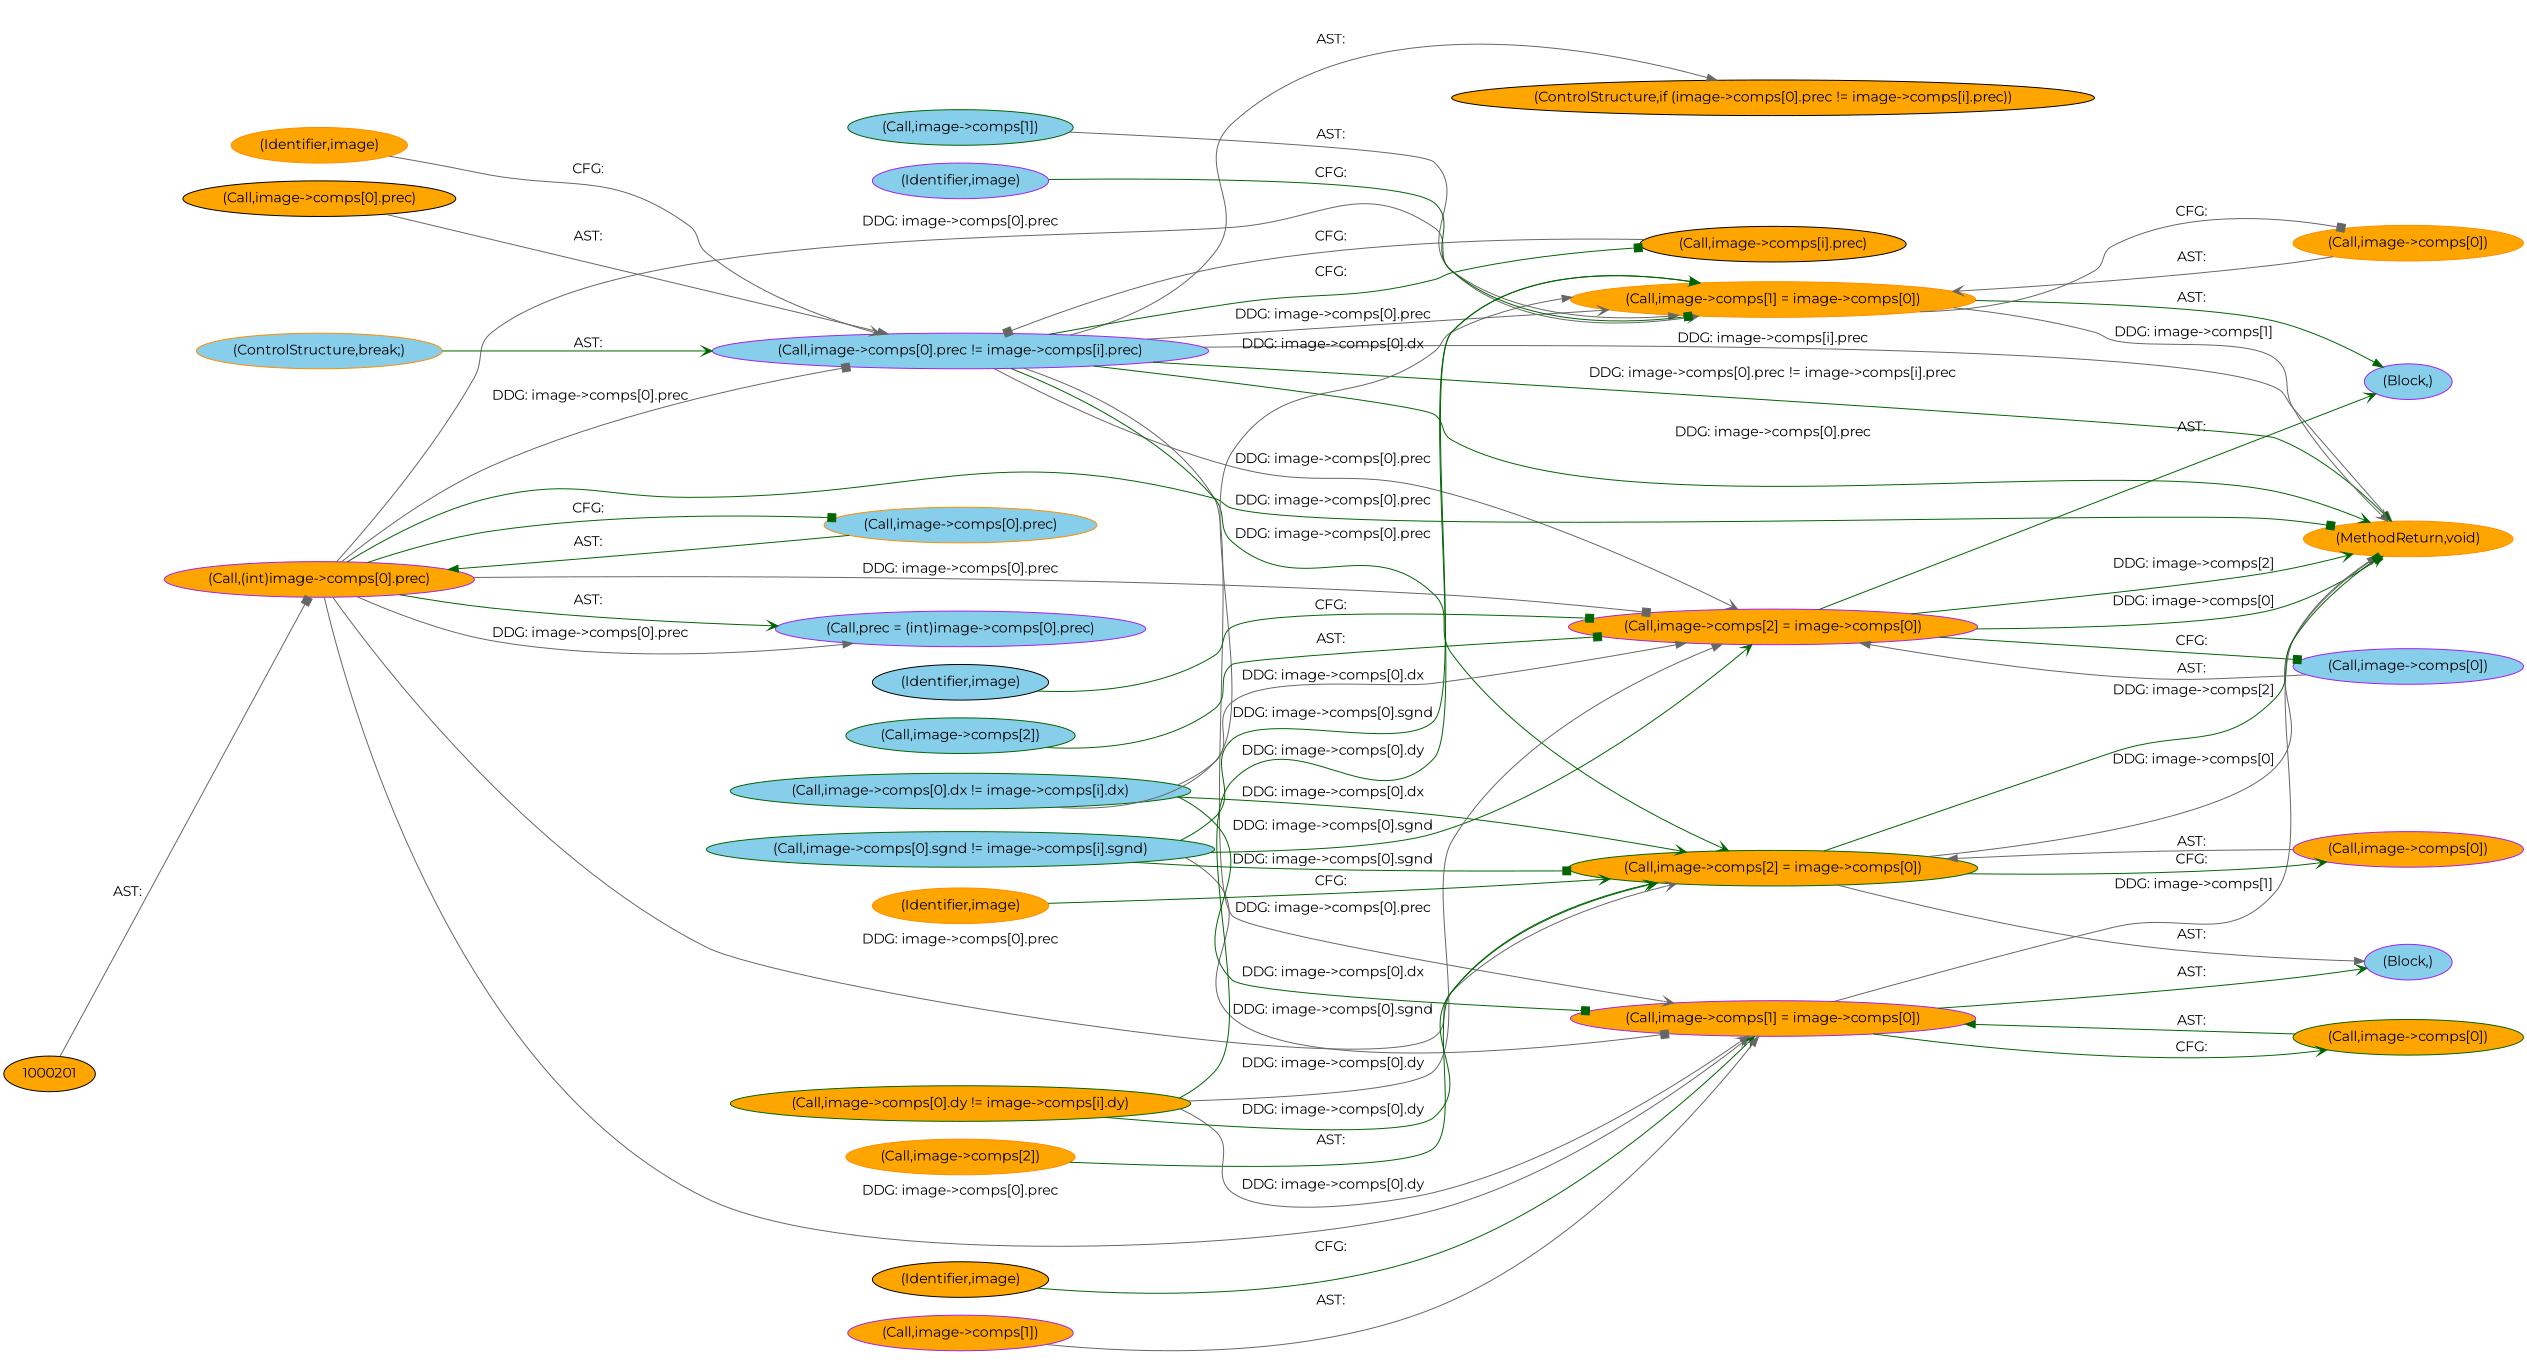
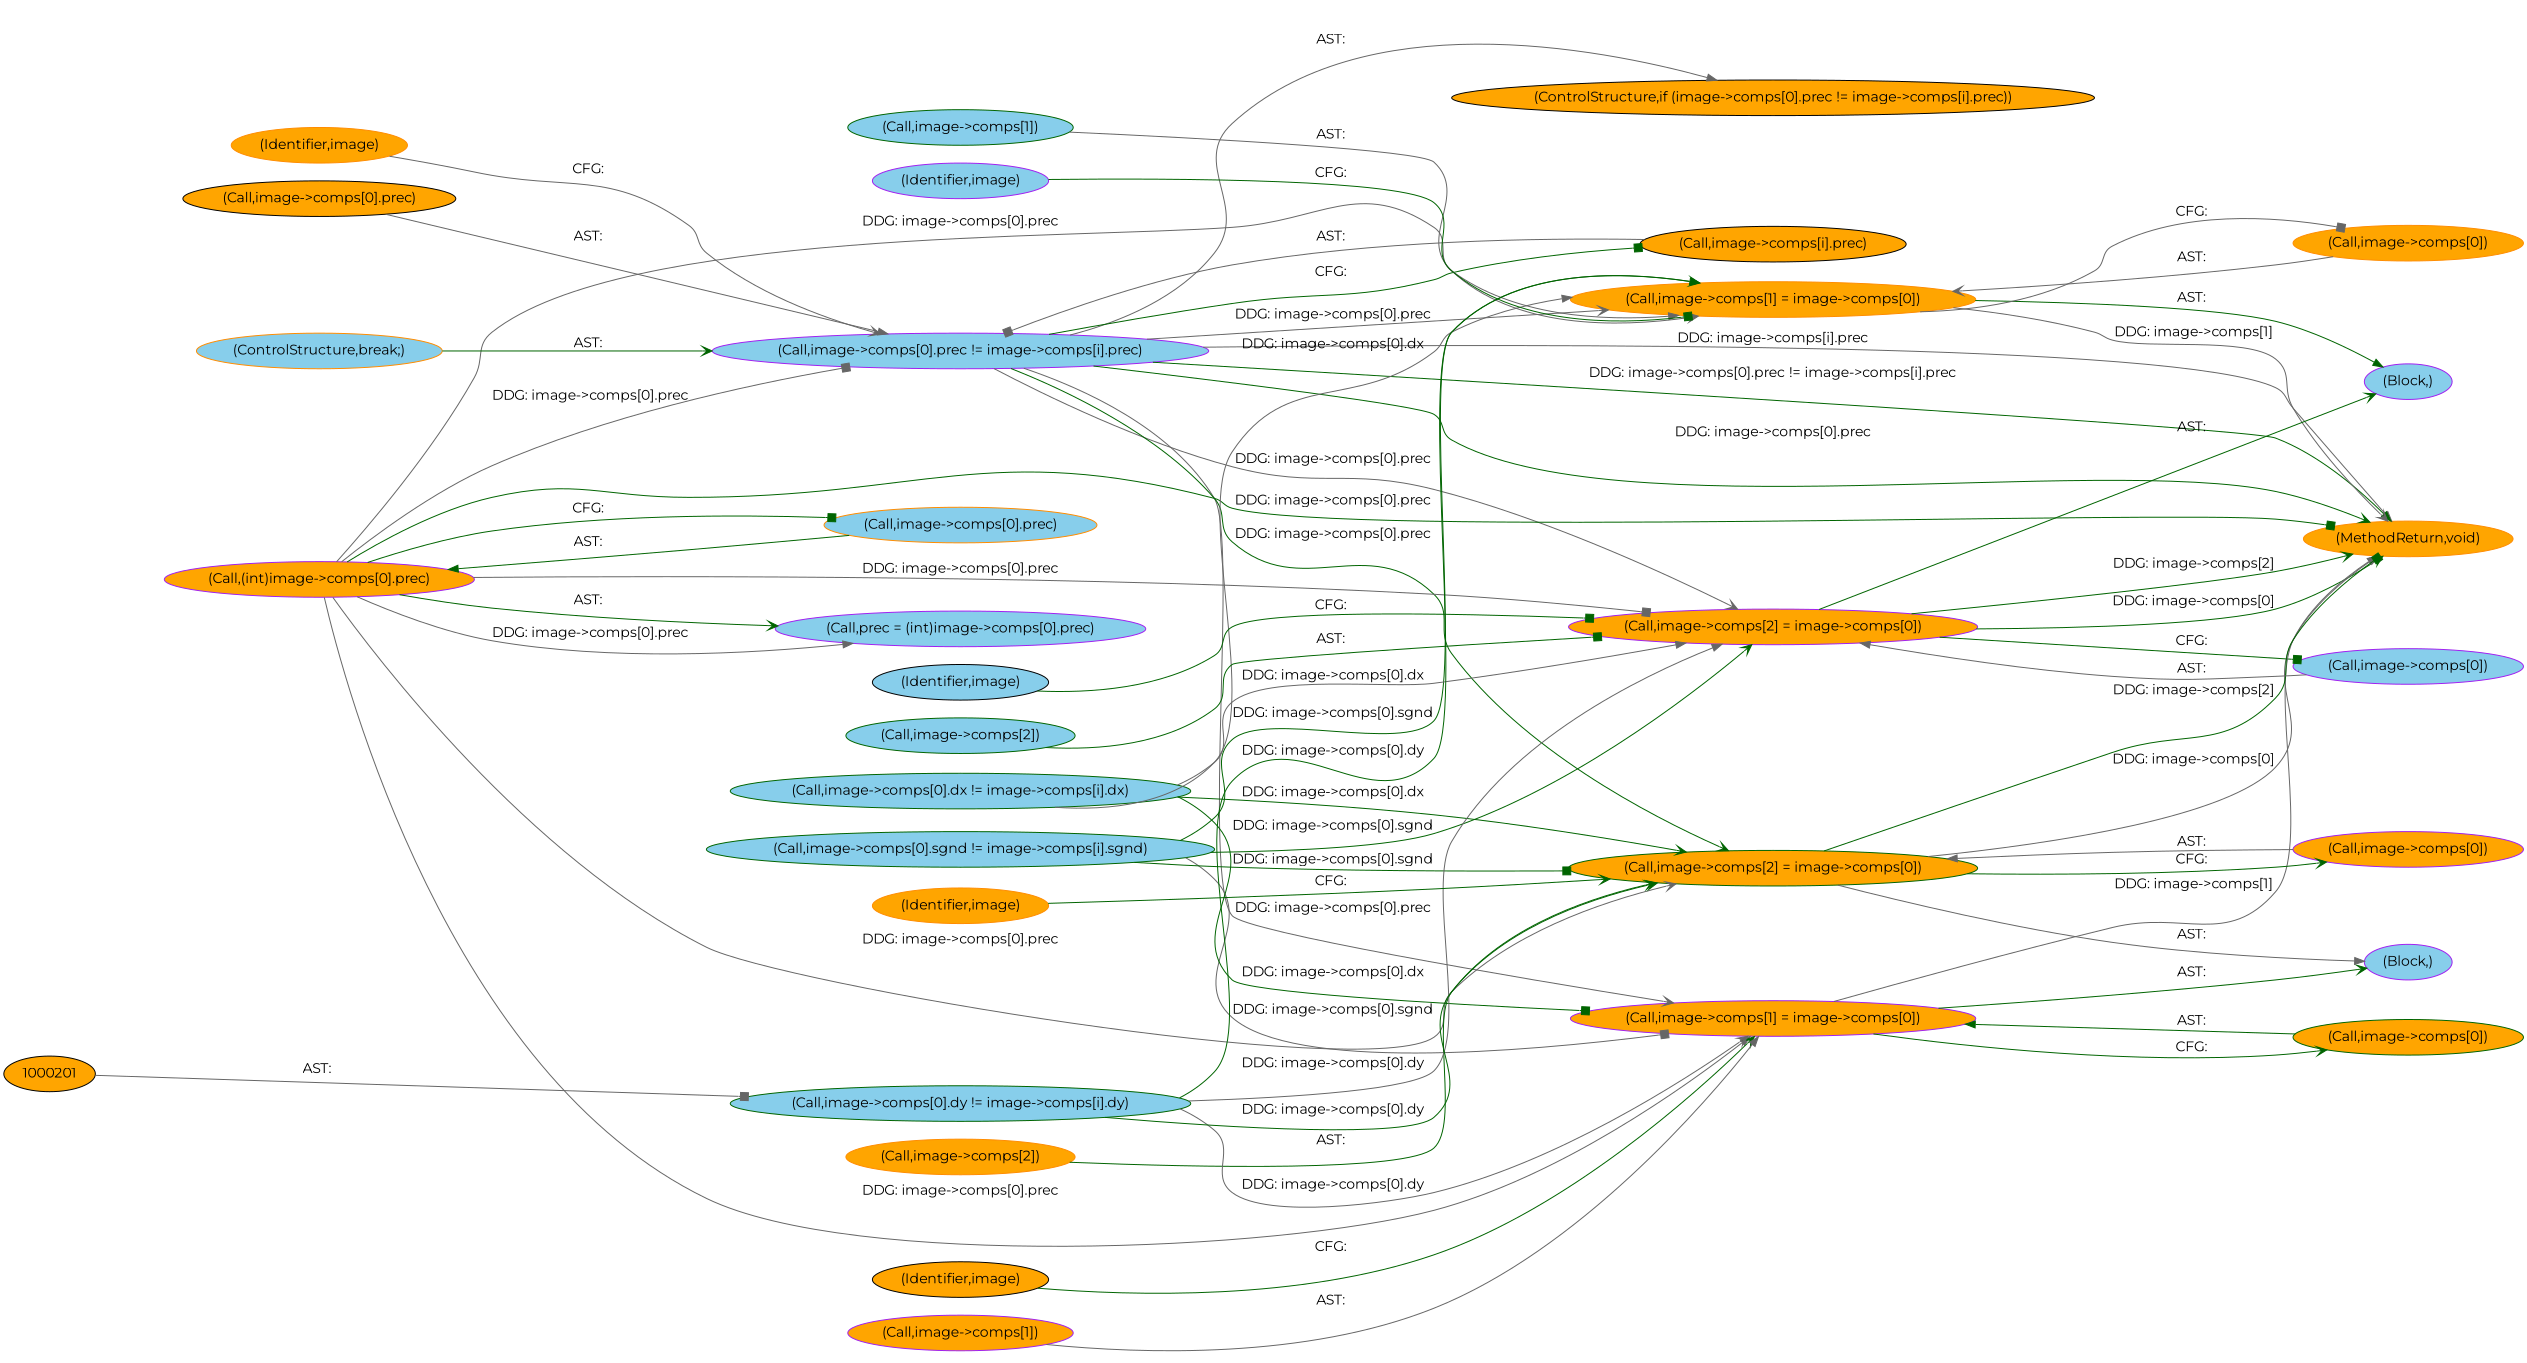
edge "(Call,image->comps[i].prec)" -> "(Call,image->comps[0].prec != image->comps[i].prec)": label "CFG: " -> "AST: "
edge "1000201" -> "(Call,(int)image->comps[0].prec)": now "1000201" -> "(Call,image->comps[0].dy != image->comps[i].dy)"
node "(Call,image->comps[0].dy != image->comps[i].dy)": fillcolor orange -> skyblue
